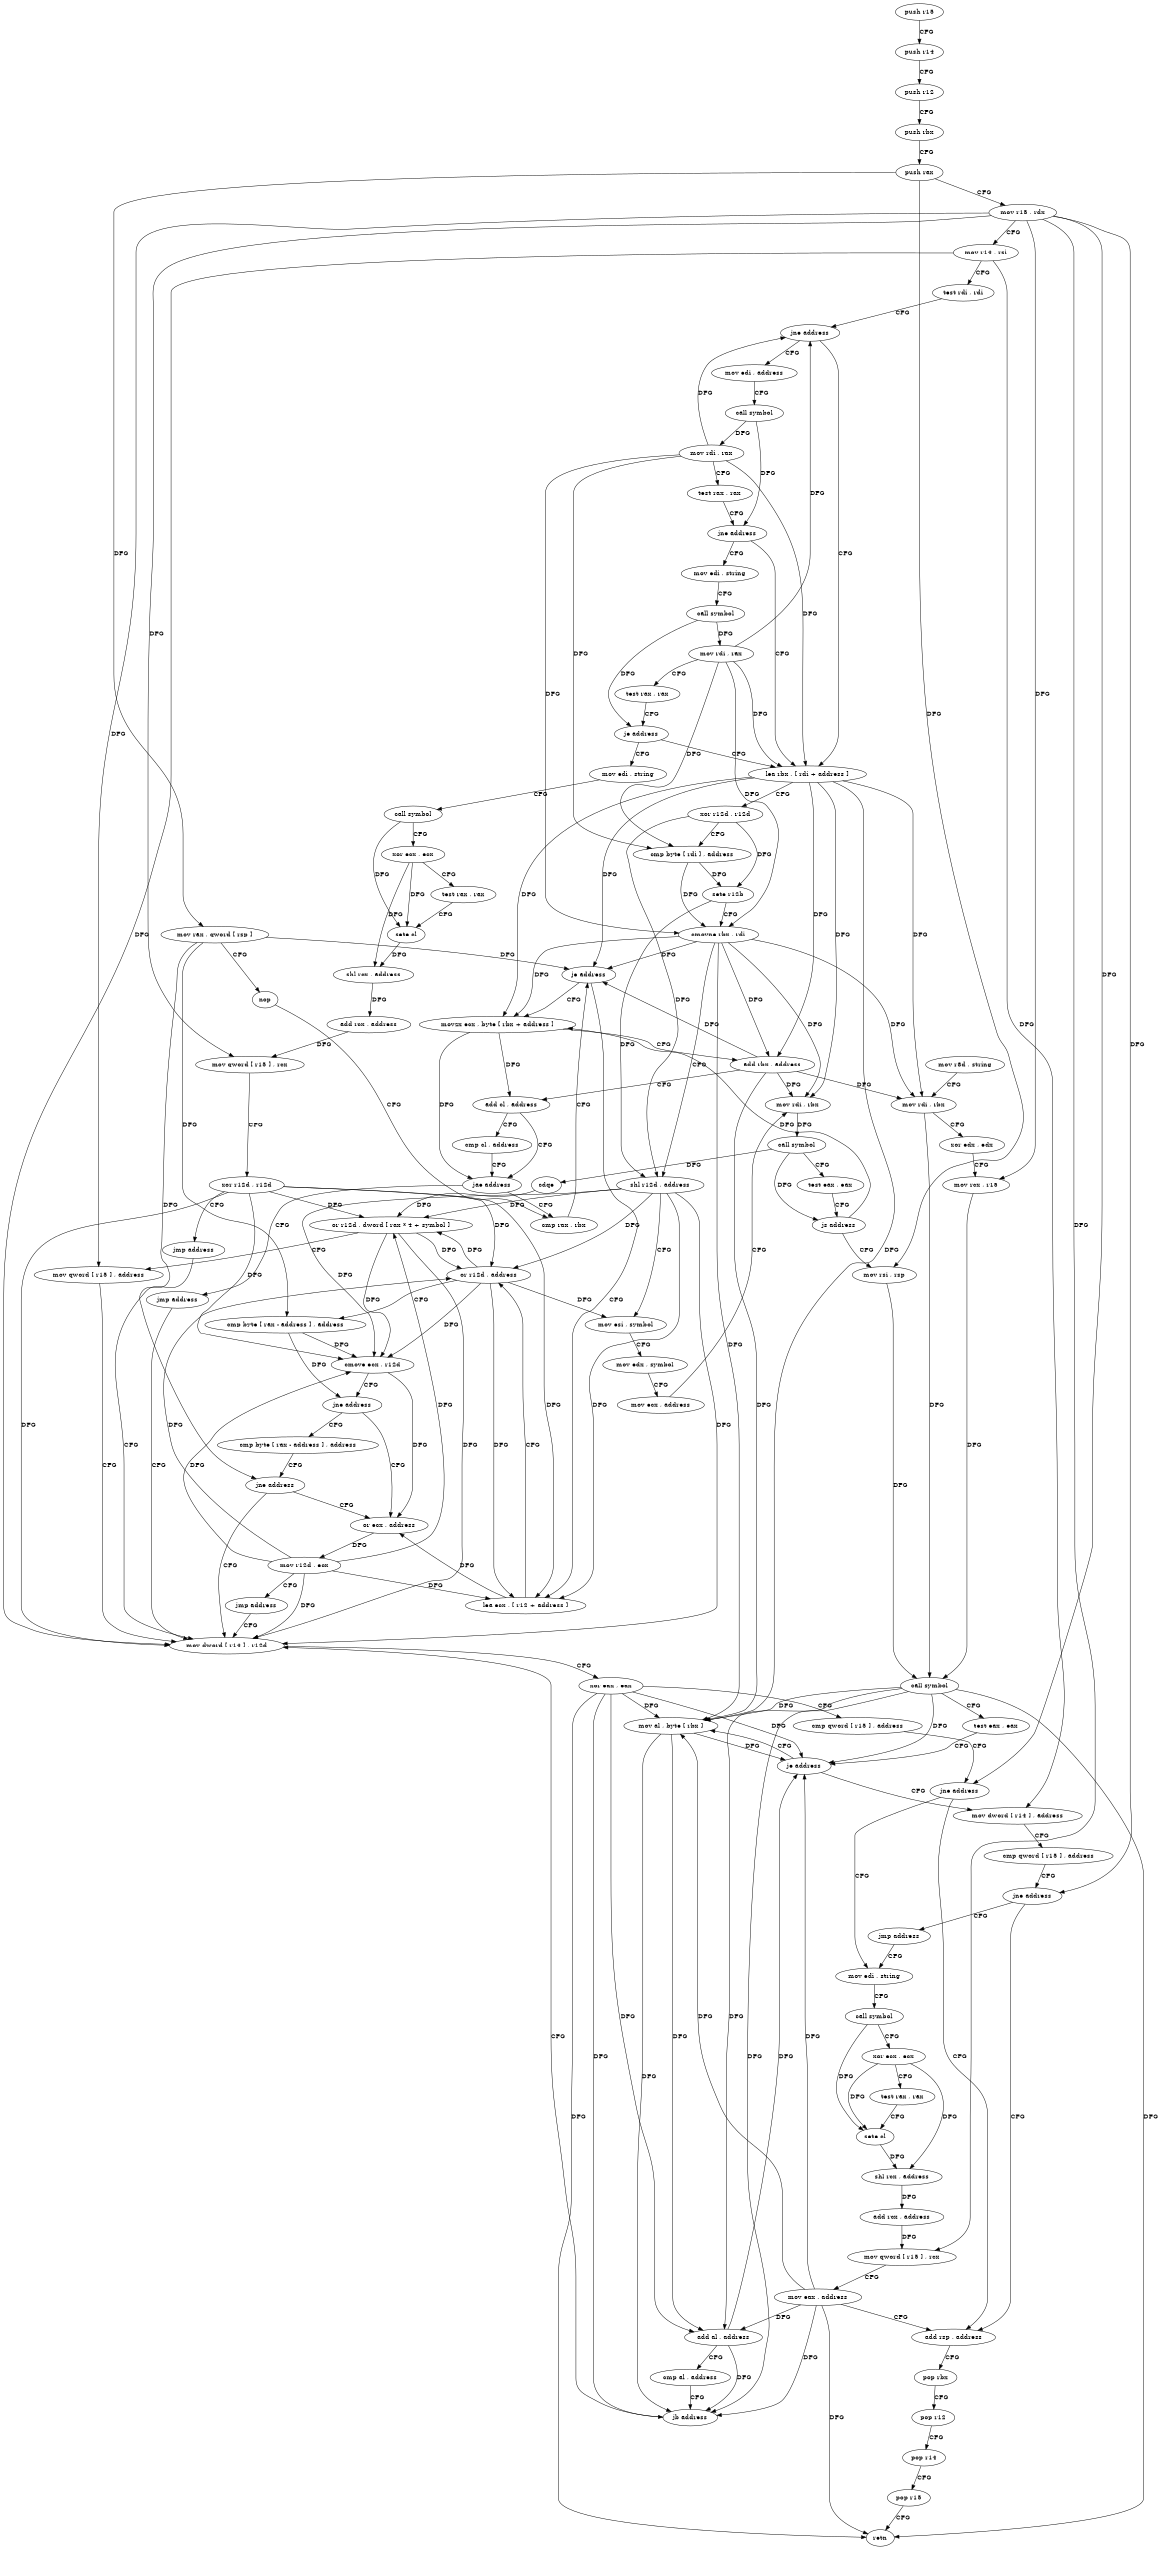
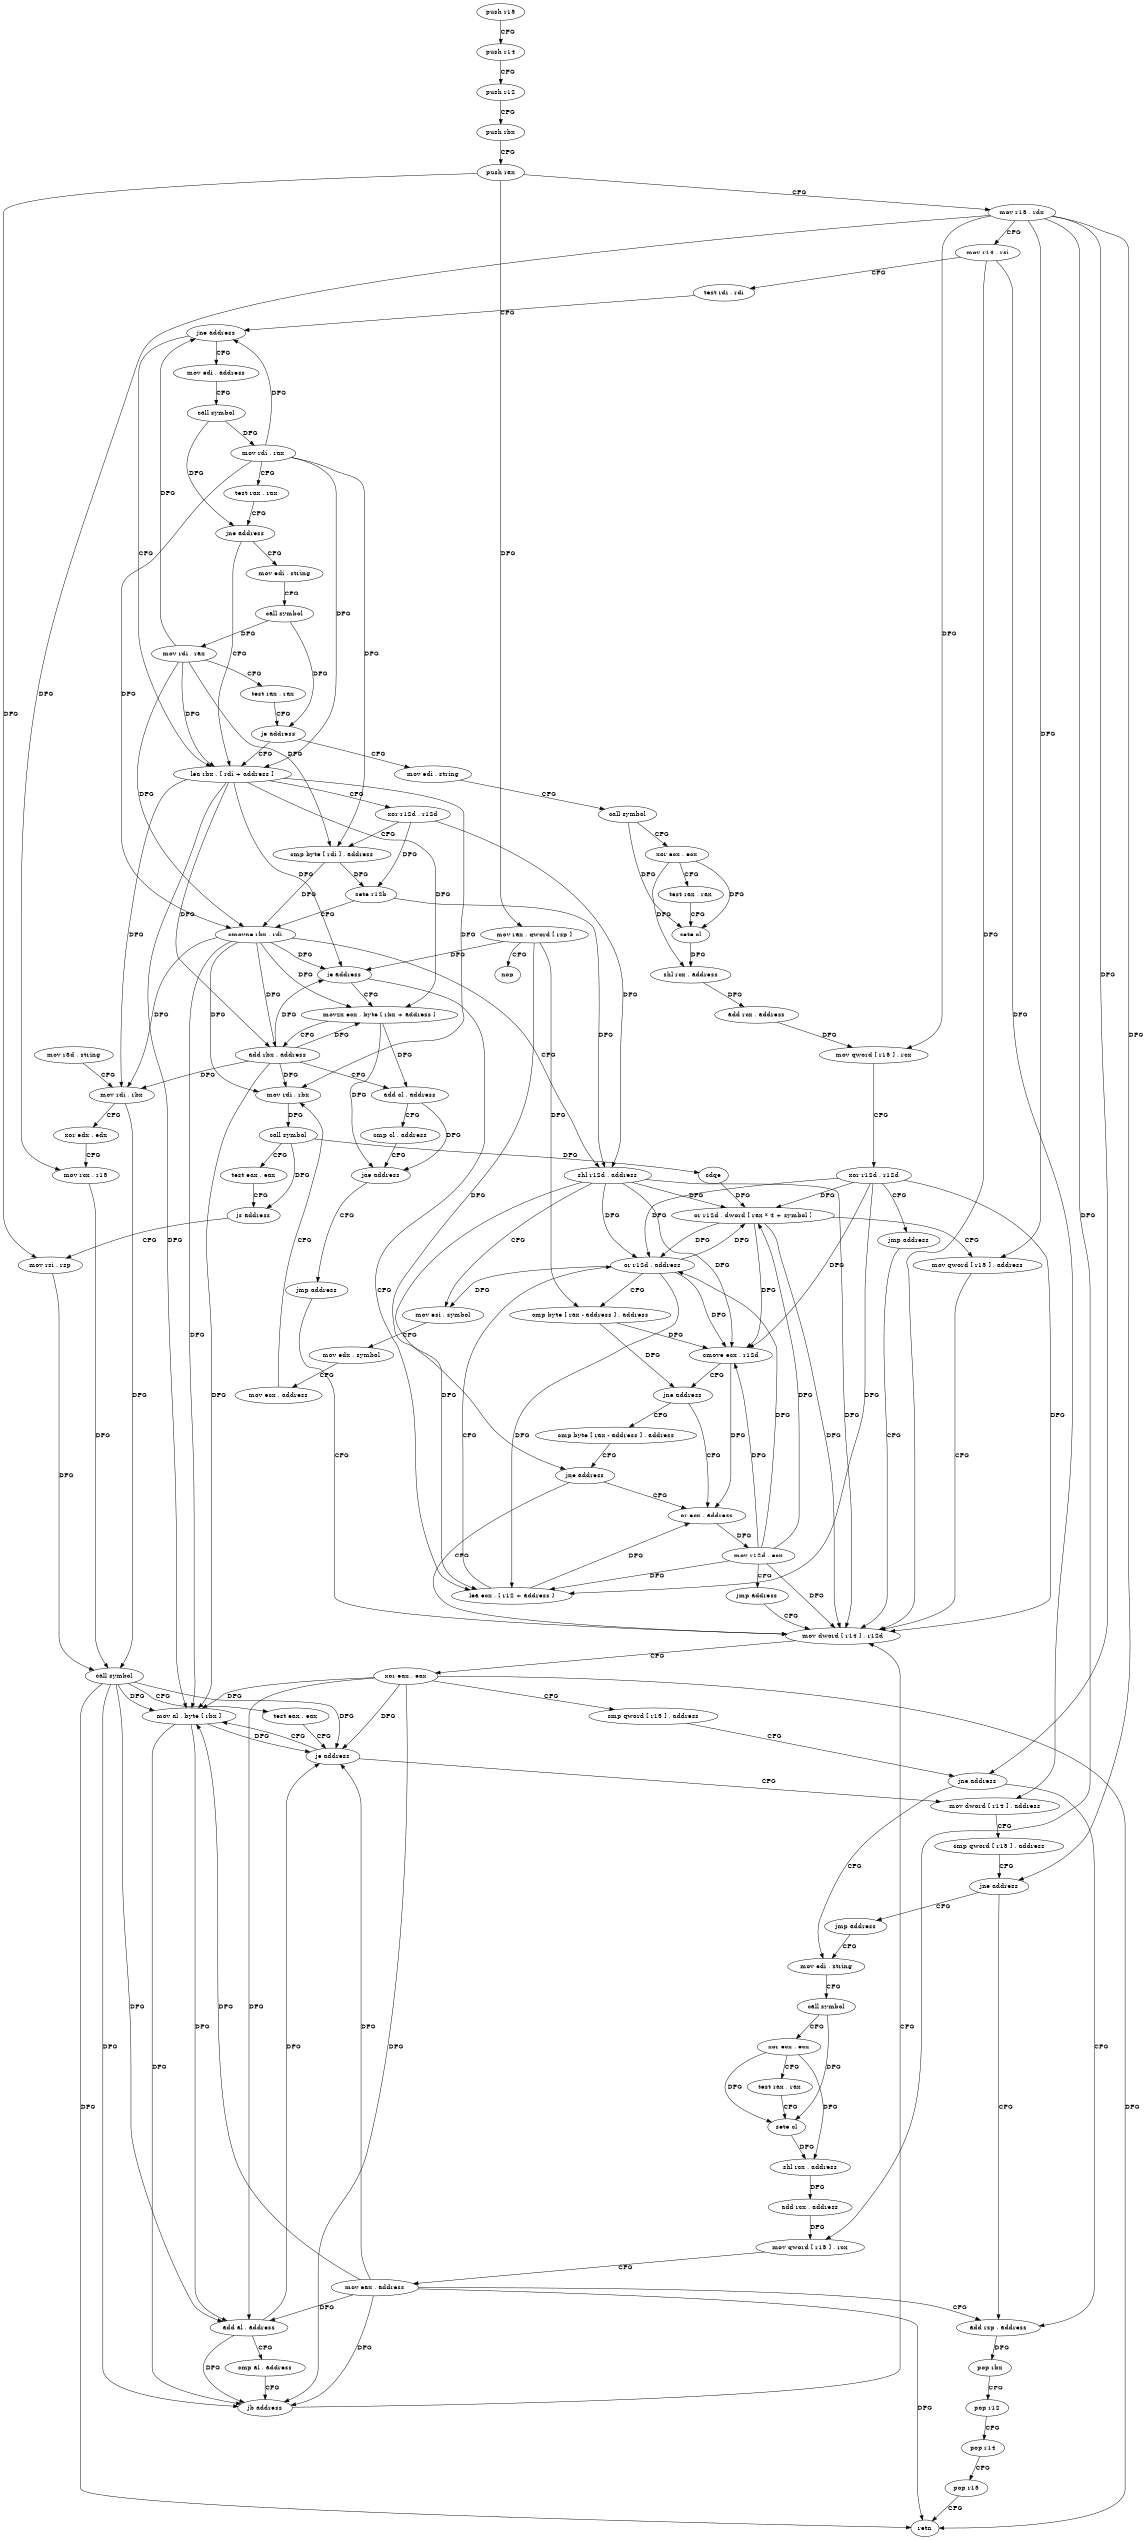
edge "js address" -> "movzx ecx , byte [ rbx + address ]": now "add rbx , address" -> "movzx ecx , byte [ rbx + address ]"
edge "add cl , address" -> "jae address": label "CFG" -> "DFG"
node "cmp rax , rbx": removed
edge "add rsp , address" -> "pop rbx": label "CFG" -> "DFG"
